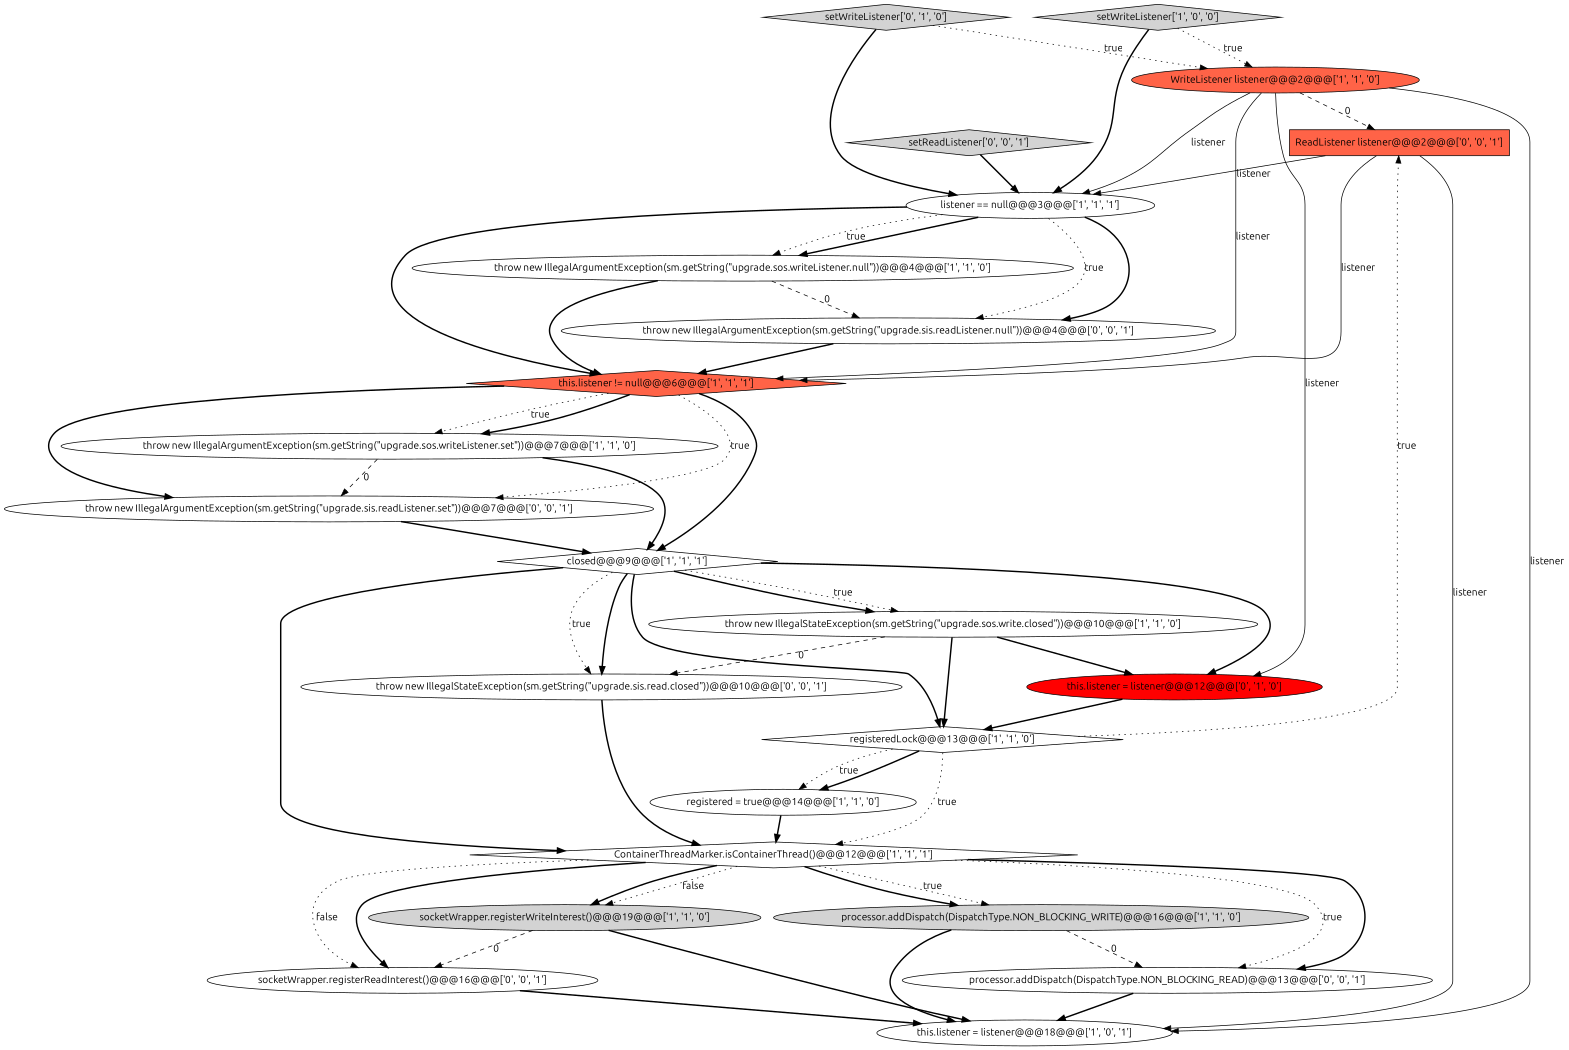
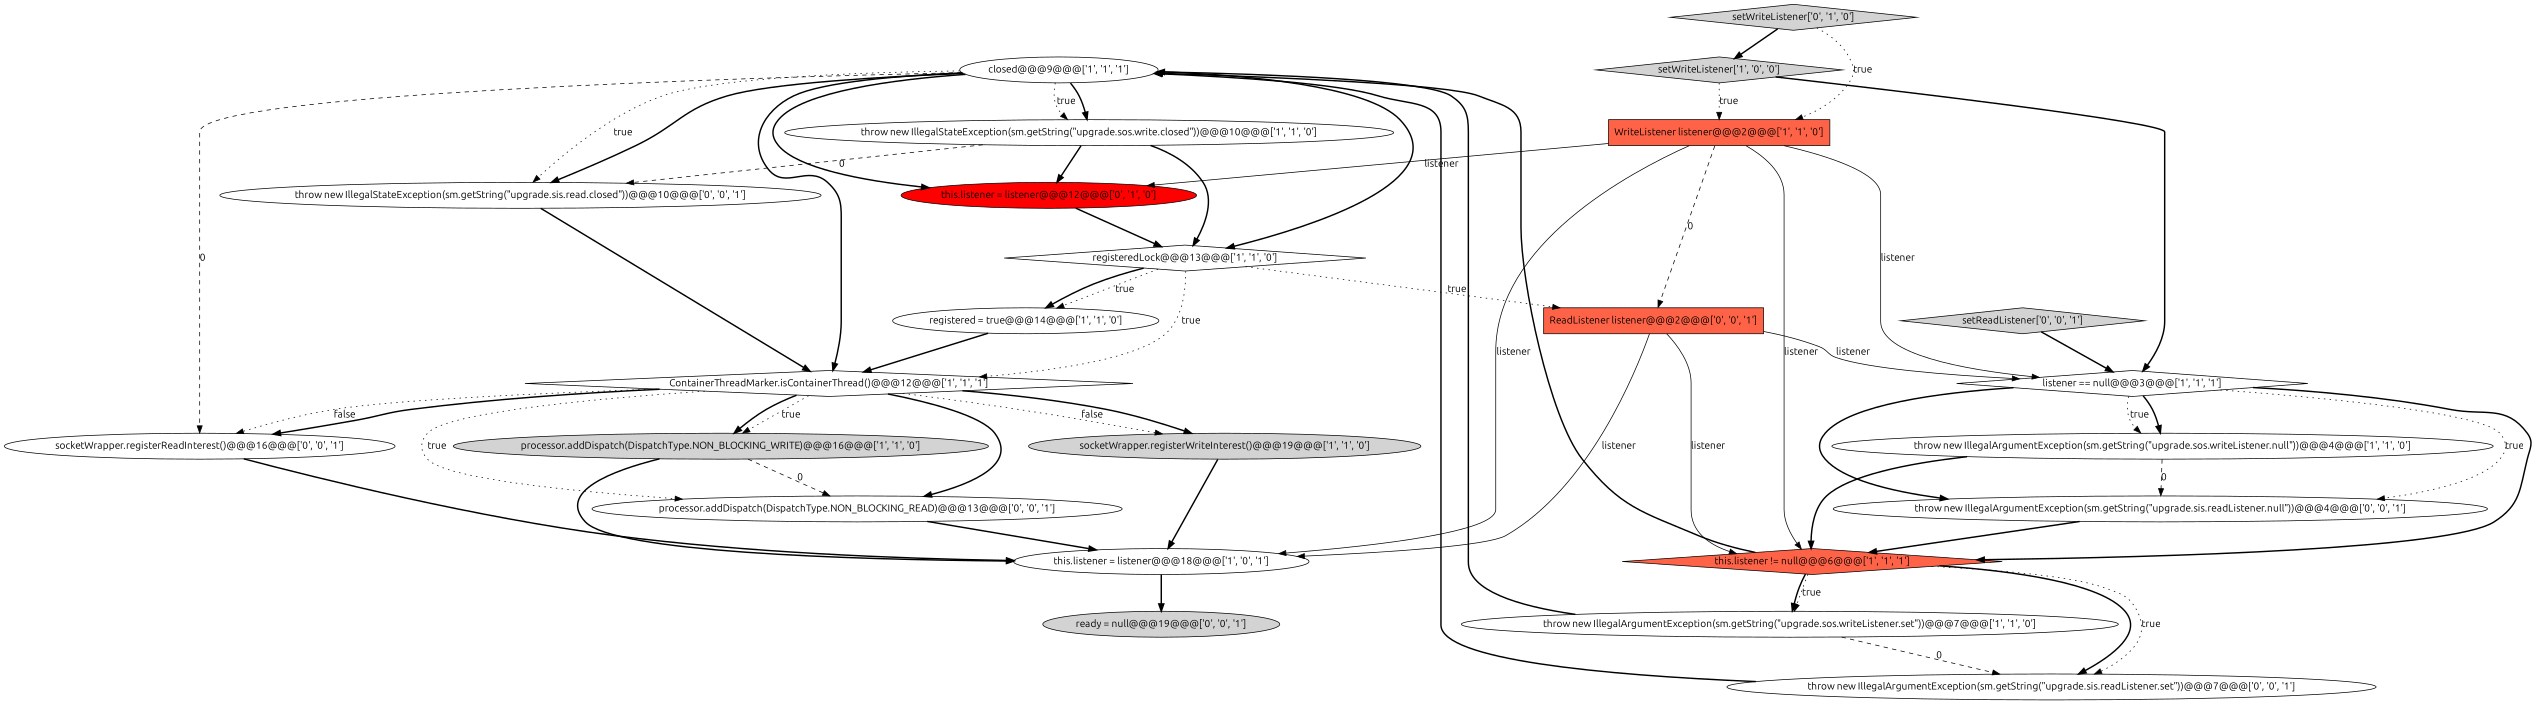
node "WriteListener listener@@@2@@@['1', '1', '0']": shape ellipse -> box
edge "setWriteListener['0', '1', '0']" -> "listener == null@@@3@@@['1', '1', '1']": now "setWriteListener['0', '1', '0']" -> "setWriteListener['1', '0', '0']"
node "listener == null@@@3@@@['1', '1', '1']": shape ellipse -> diamond
node "closed@@@9@@@['1', '1', '1']": shape diamond -> ellipse
node "ready = null@@@19@@@['0', '0', '1']": added
edge "socketWrapper.registerWriteInterest()@@@19@@@['1', '1', '0']" -> "socketWrapper.registerReadInterest()@@@16@@@['0', '0', '1']": now "closed@@@9@@@['1', '1', '1']" -> "socketWrapper.registerReadInterest()@@@16@@@['0', '0', '1']"
